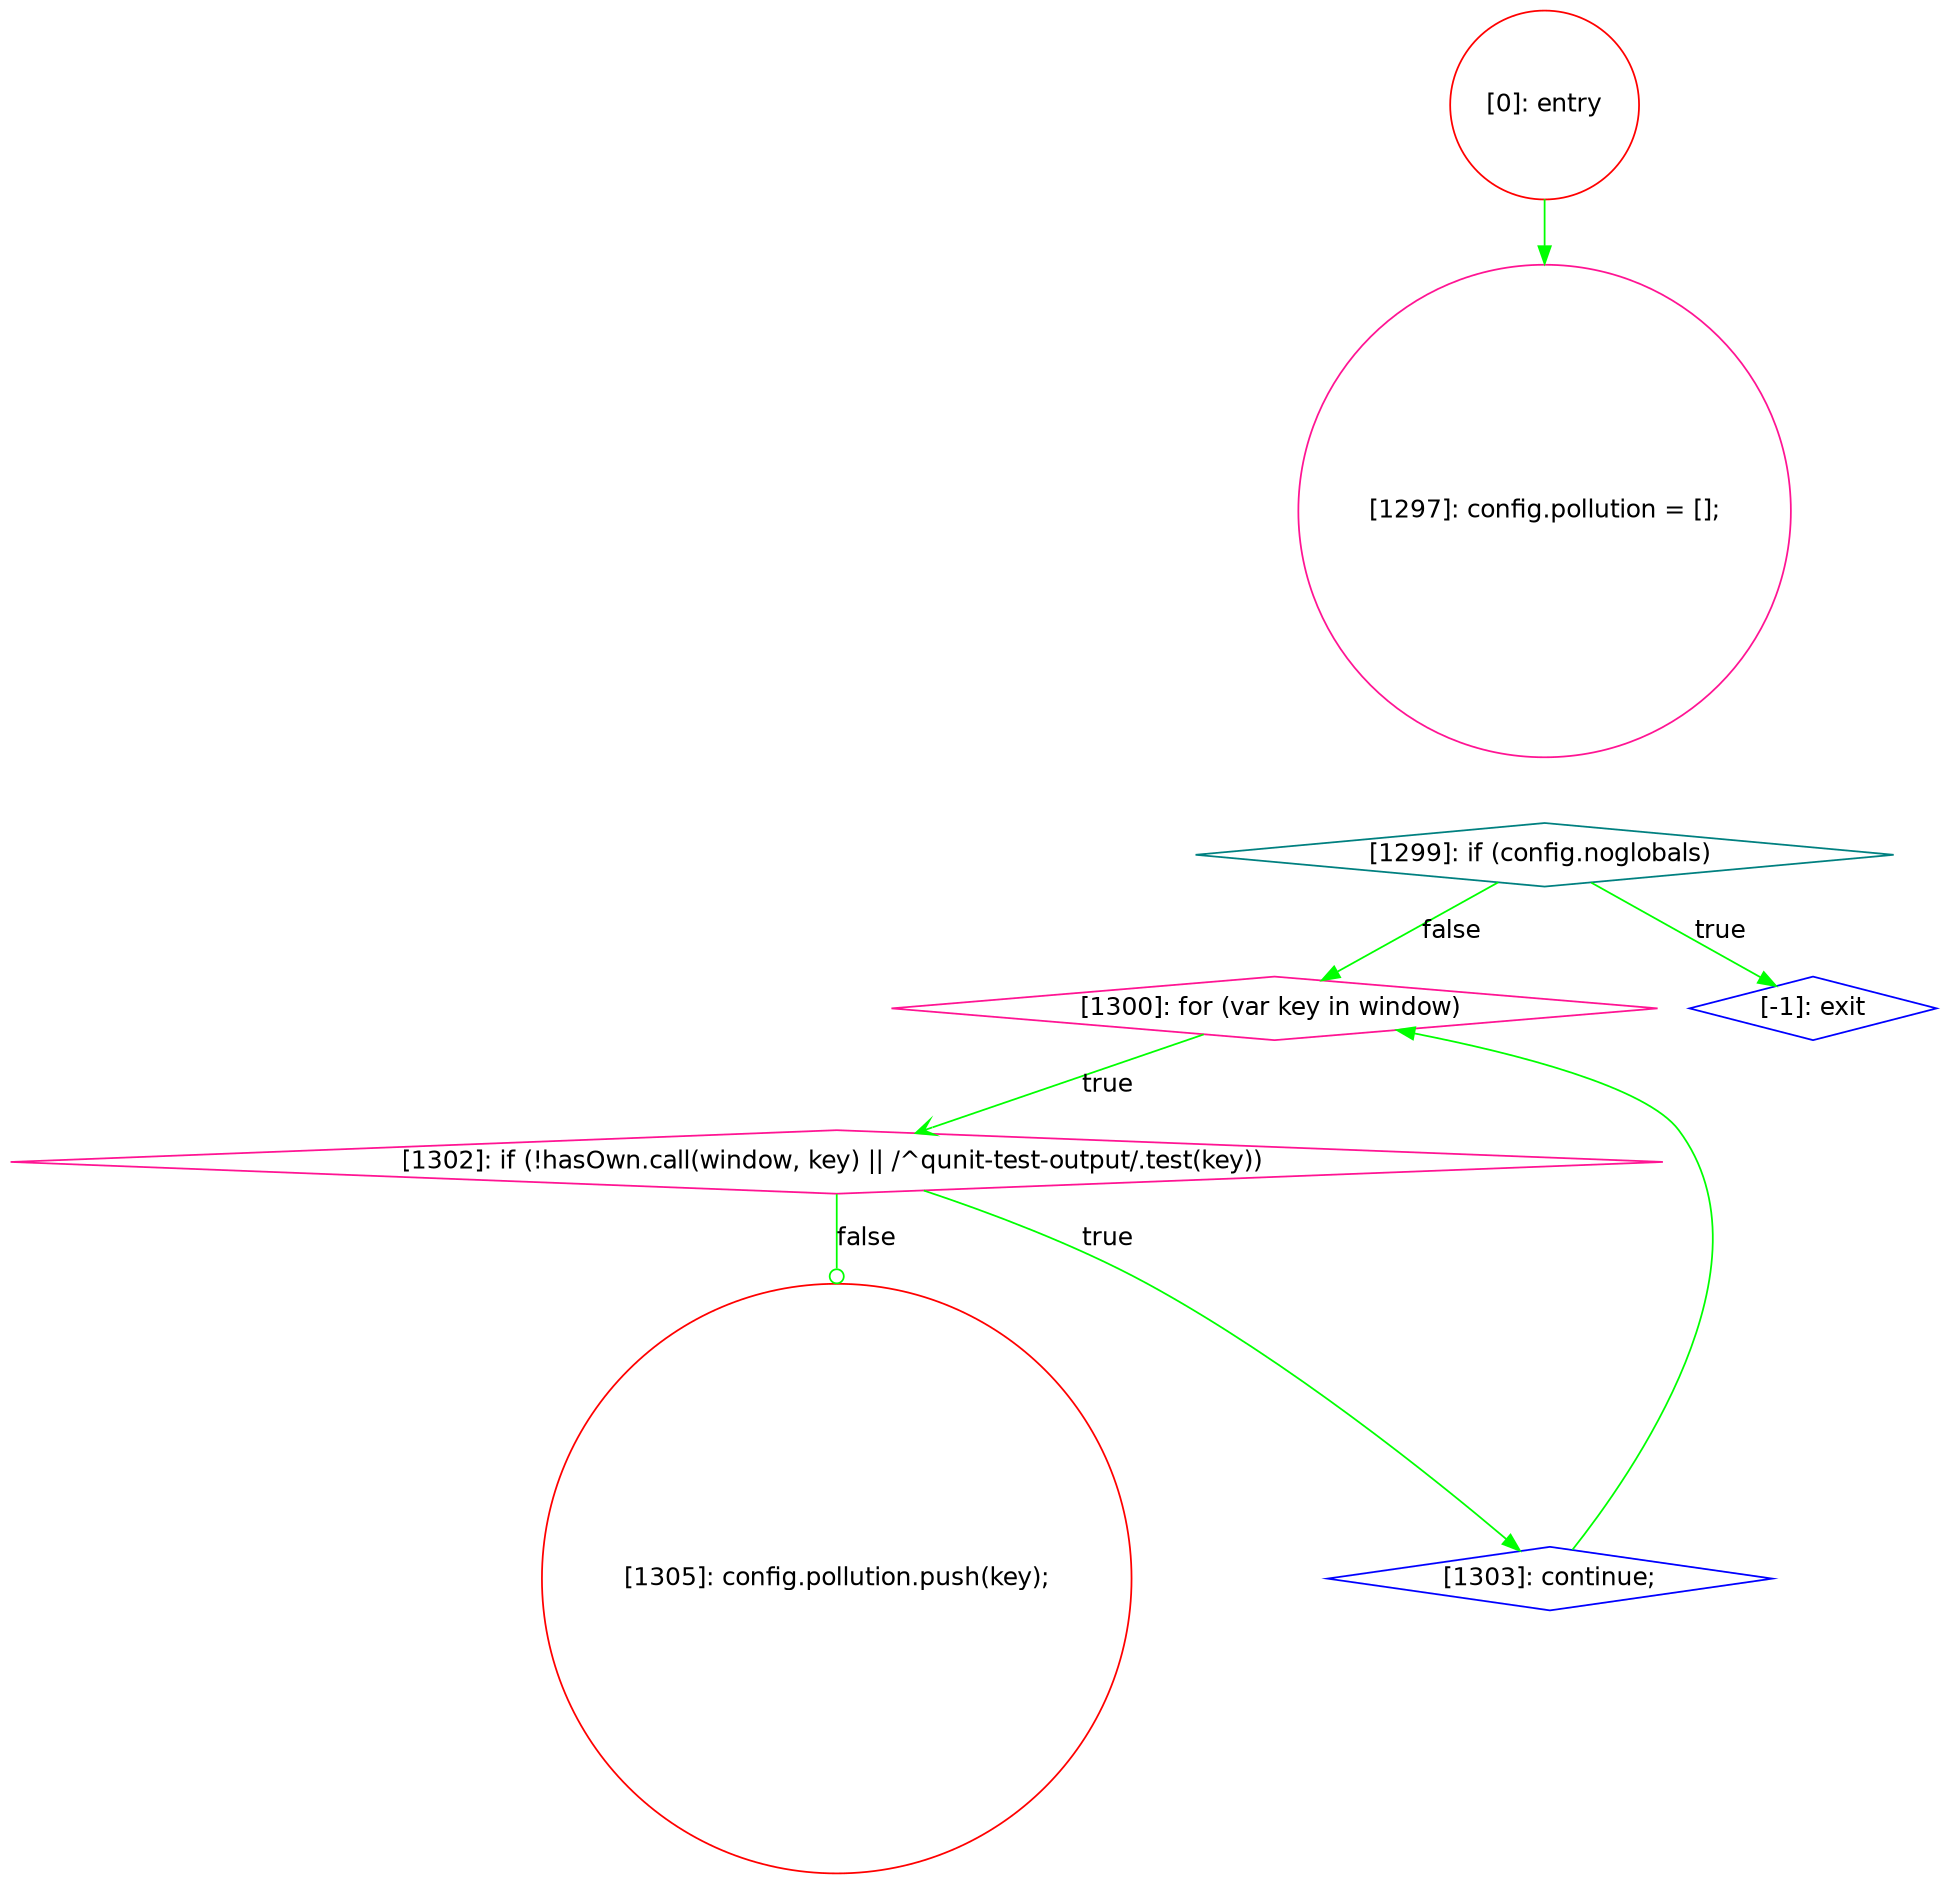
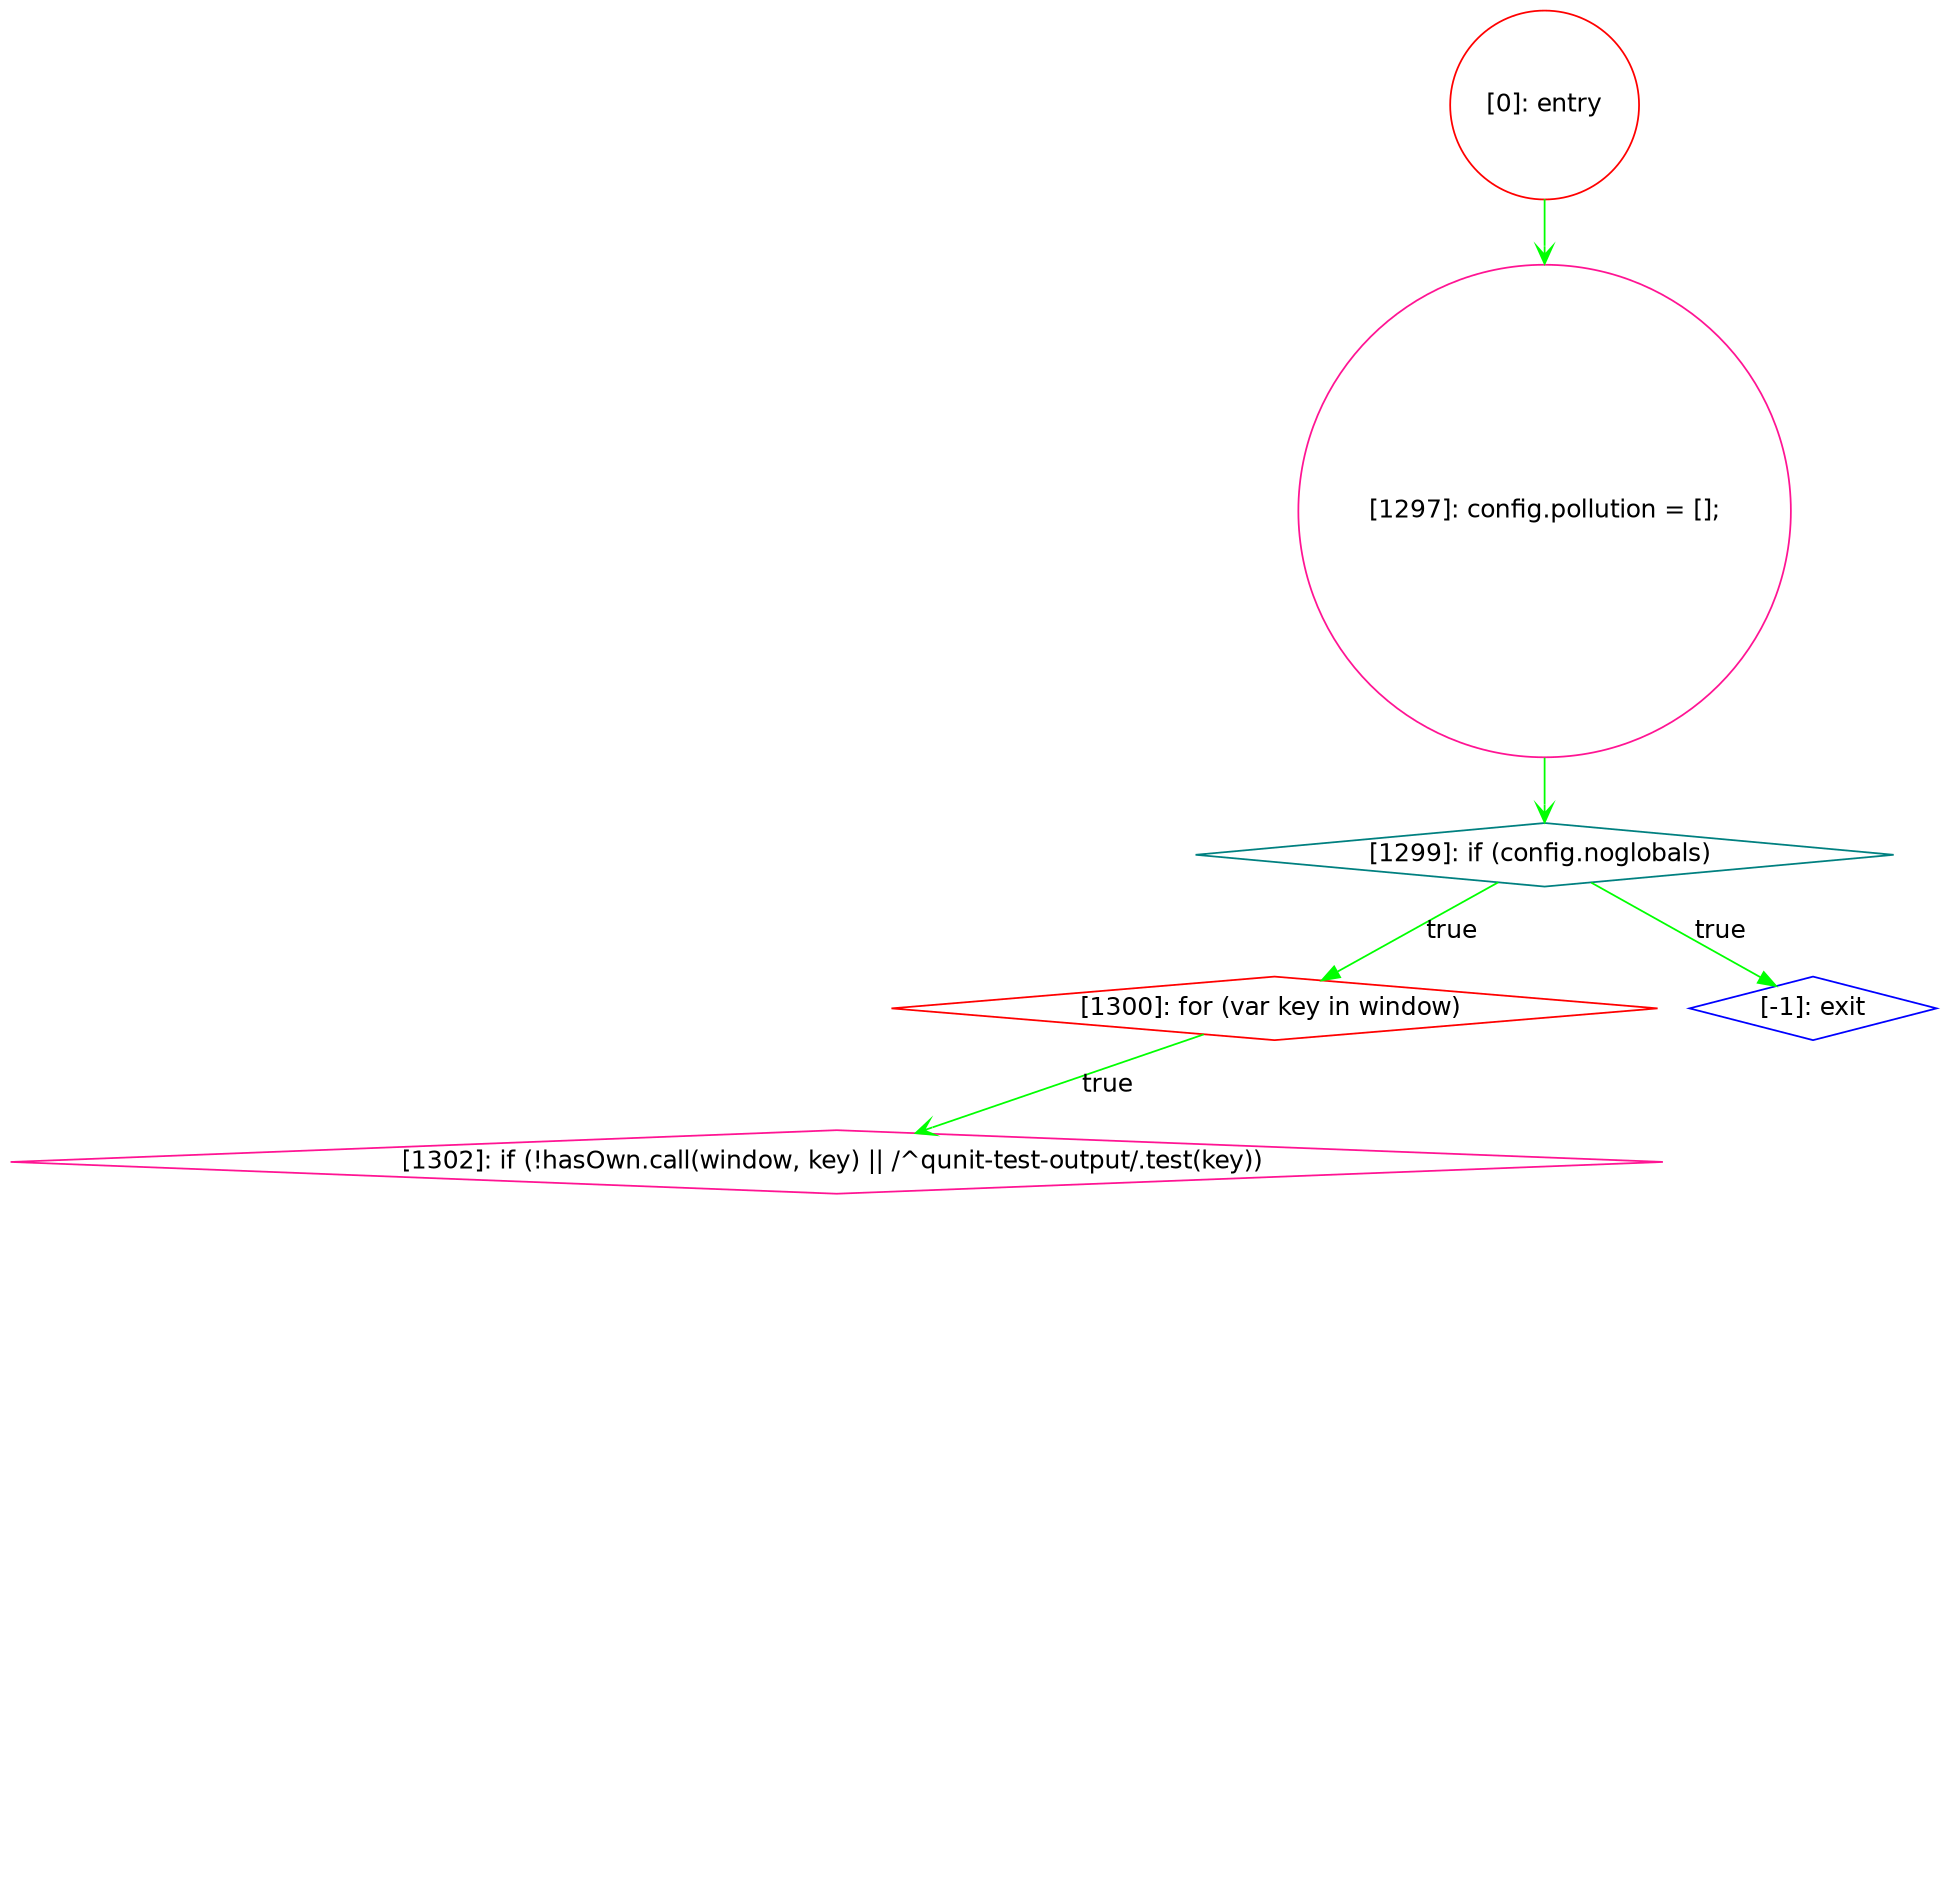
edge "[0]: entry" -> "[1297]: config.pollution = [];": arrowhead normal -> vee
edge "[1297]: config.pollution = [];" -> "[1299]: if (config.noglobals)": added
edge "[1299]: if (config.noglobals)" -> "[1300]: for (var key in window)": label "false" -> "true"
node "[1300]: for (var key in window)": color deeppink -> red
node "[1305]: config.pollution.push(key);": removed
node "[1303]: continue;": removed
